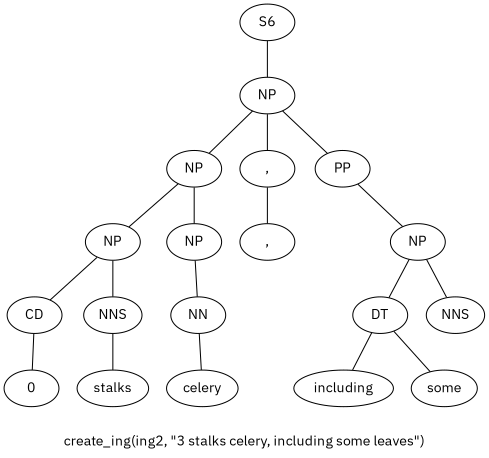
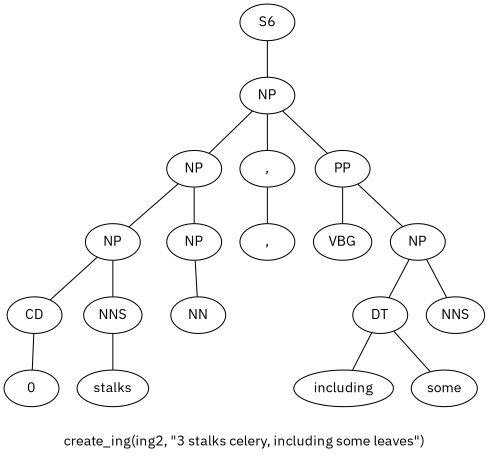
node "VBG": added
node "celery": removed
